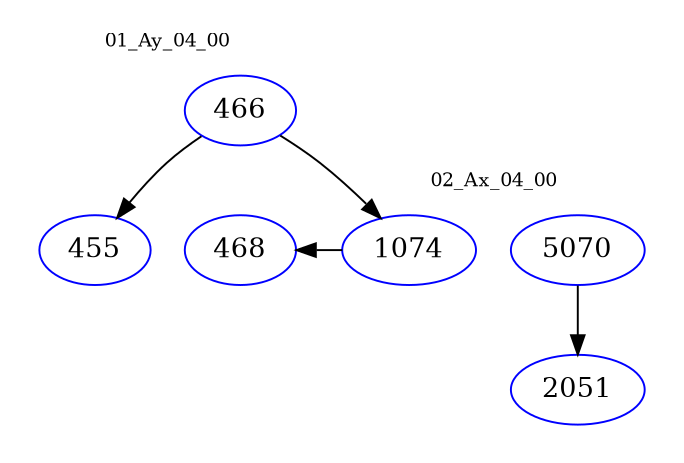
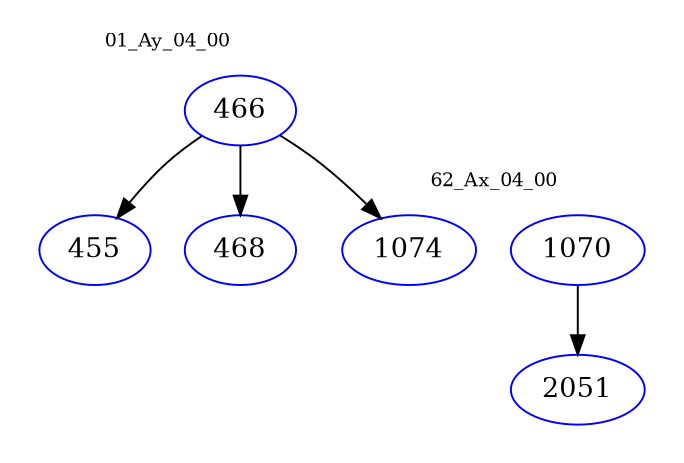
cluster "02_Ax_04_00": label "02_Ax_04_00" -> "62_Ax_04_00"
edge "1074" -> "468": now "466" -> "468"
node "5070": label "5070" -> "1070"
